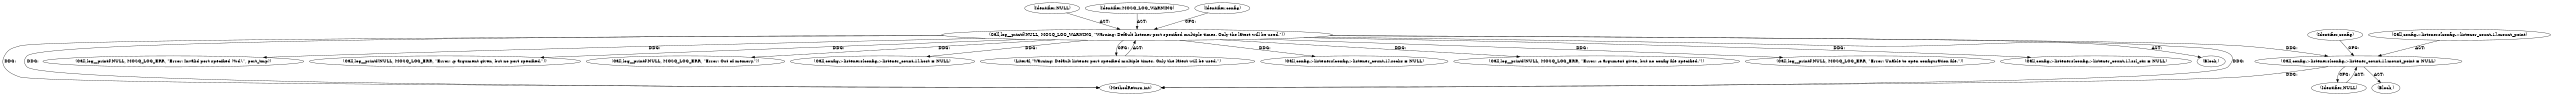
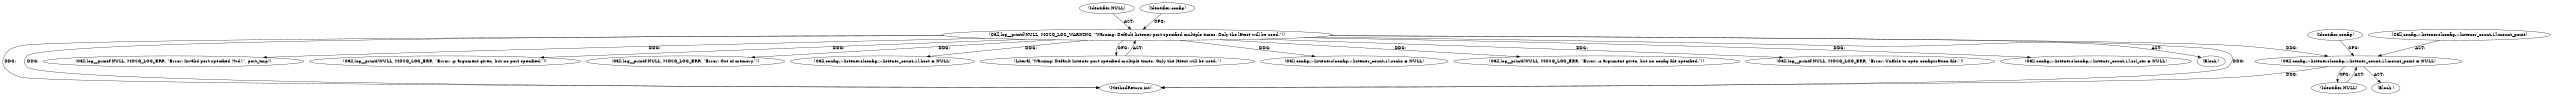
node "(Identifier,MOSQ_LOG_WARNING)": removed
